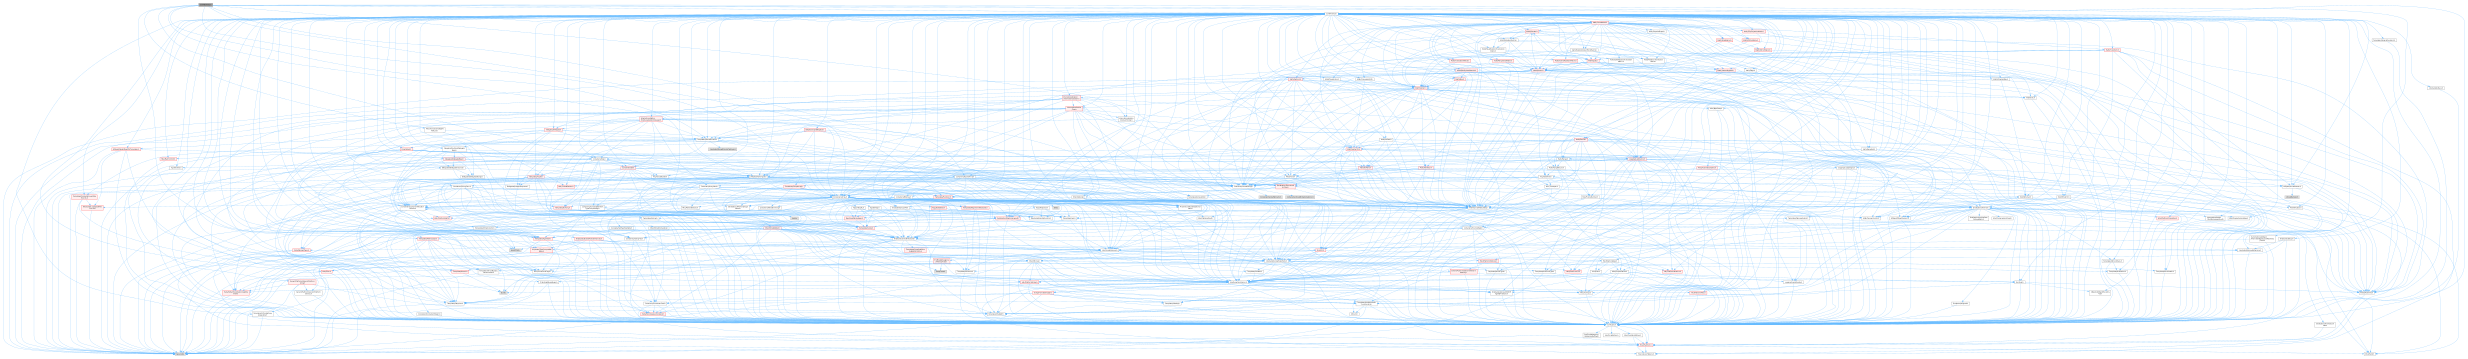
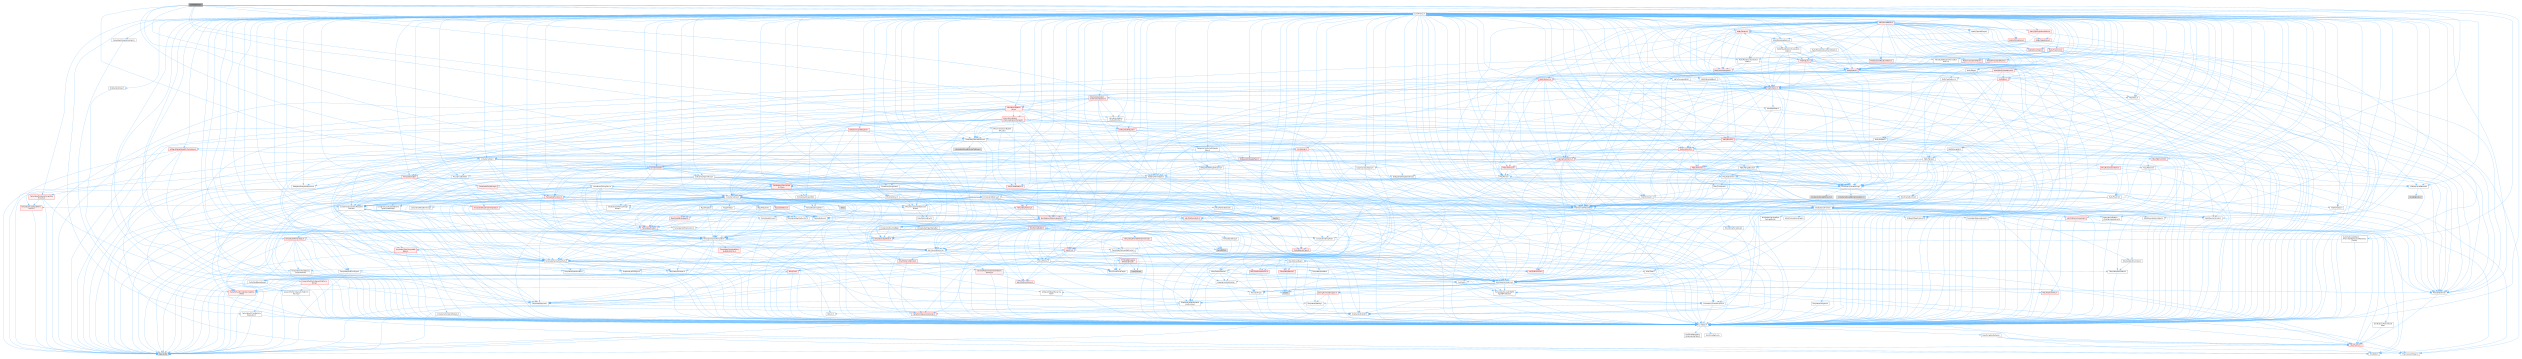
edge "Templates/SharedPointerInternals.h" -> "Templates/RemoveReference.h": now "Templates/Sorting.h" -> "Templates/RemoveReference.h"
